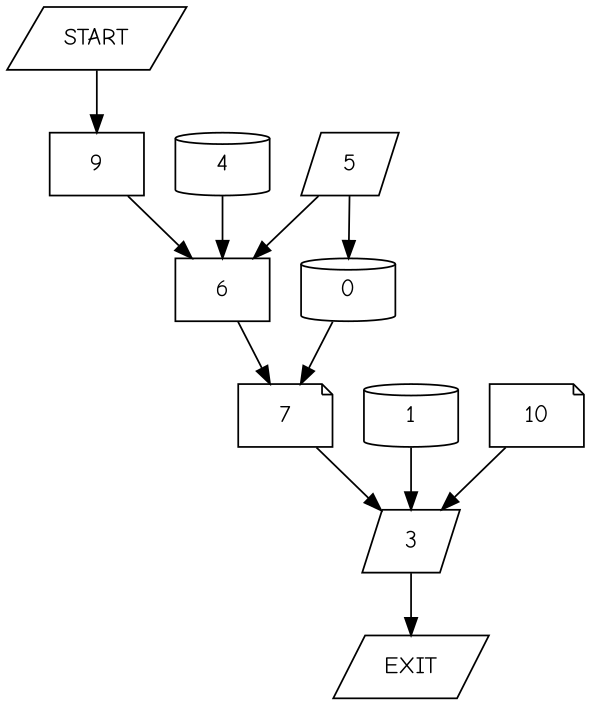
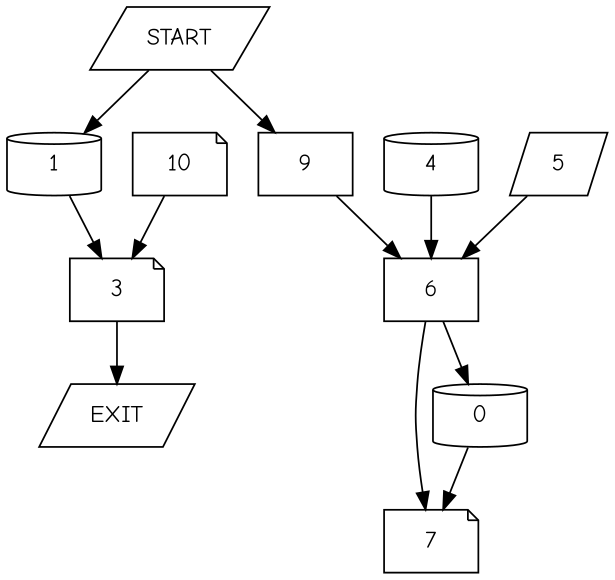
edge "START" -> "1": added
edge "5" -> "0": now "6" -> "0"
edge "7" -> "3": removed
node "3": shape parallelogram -> note
